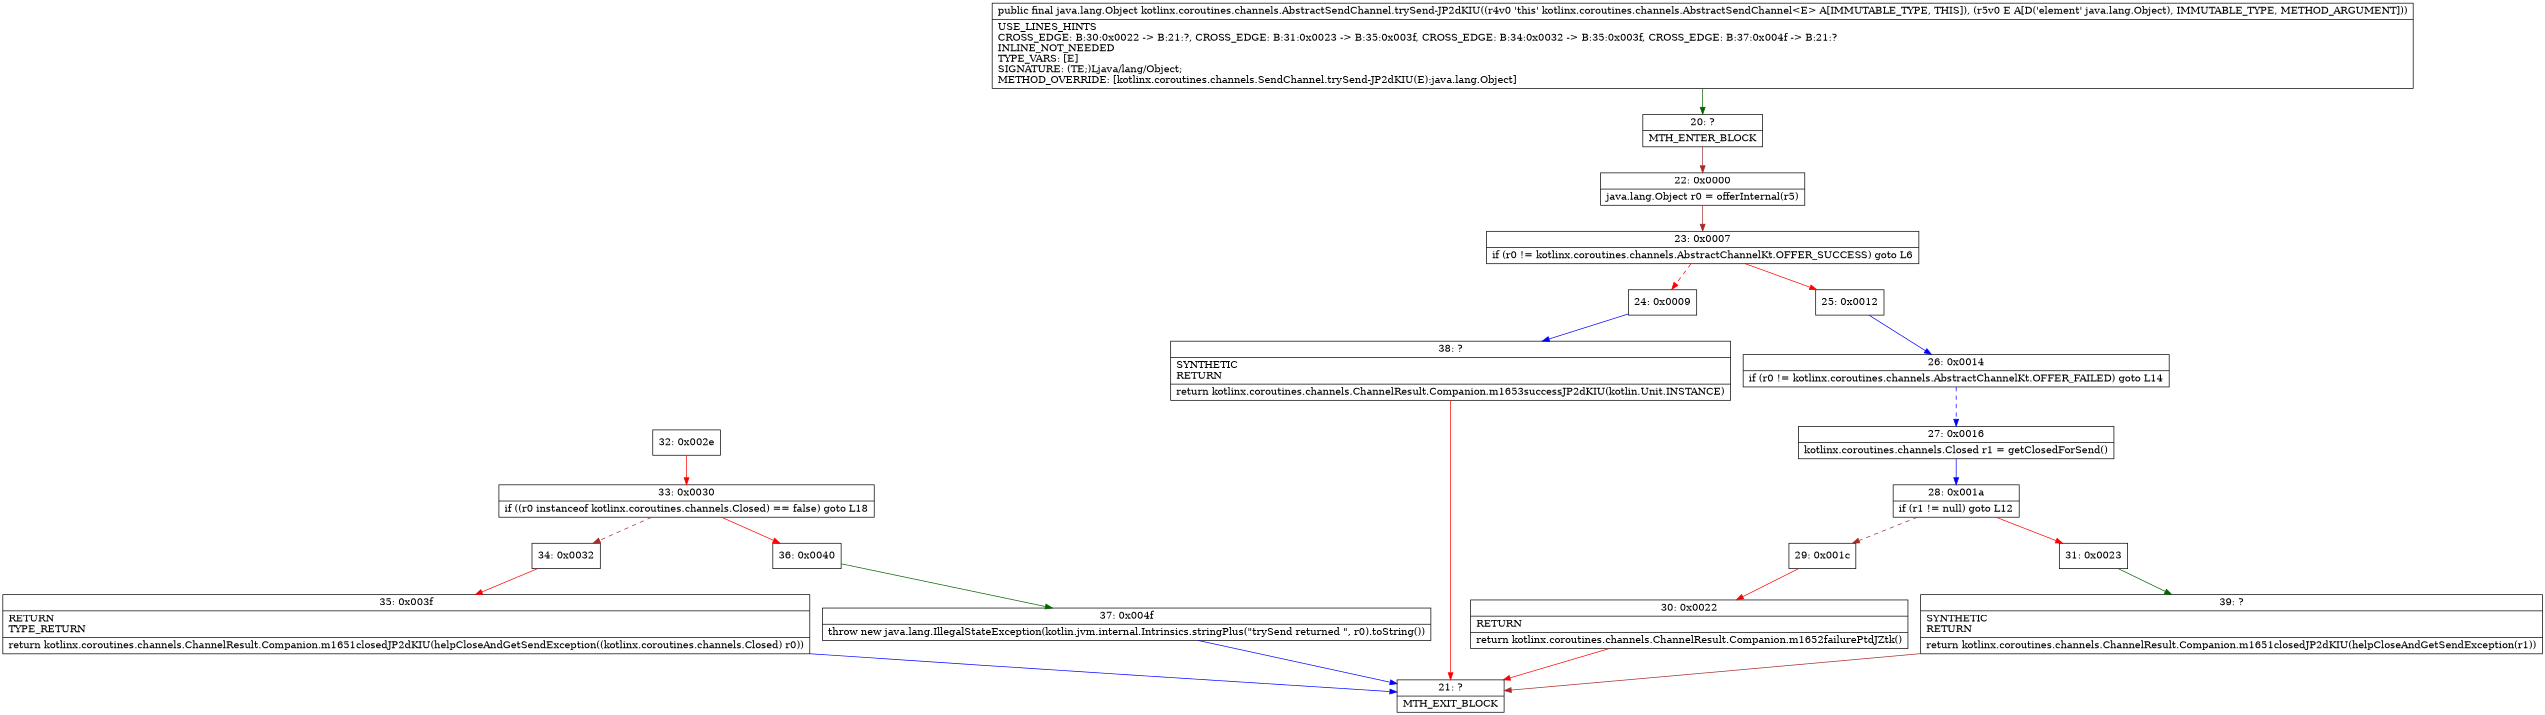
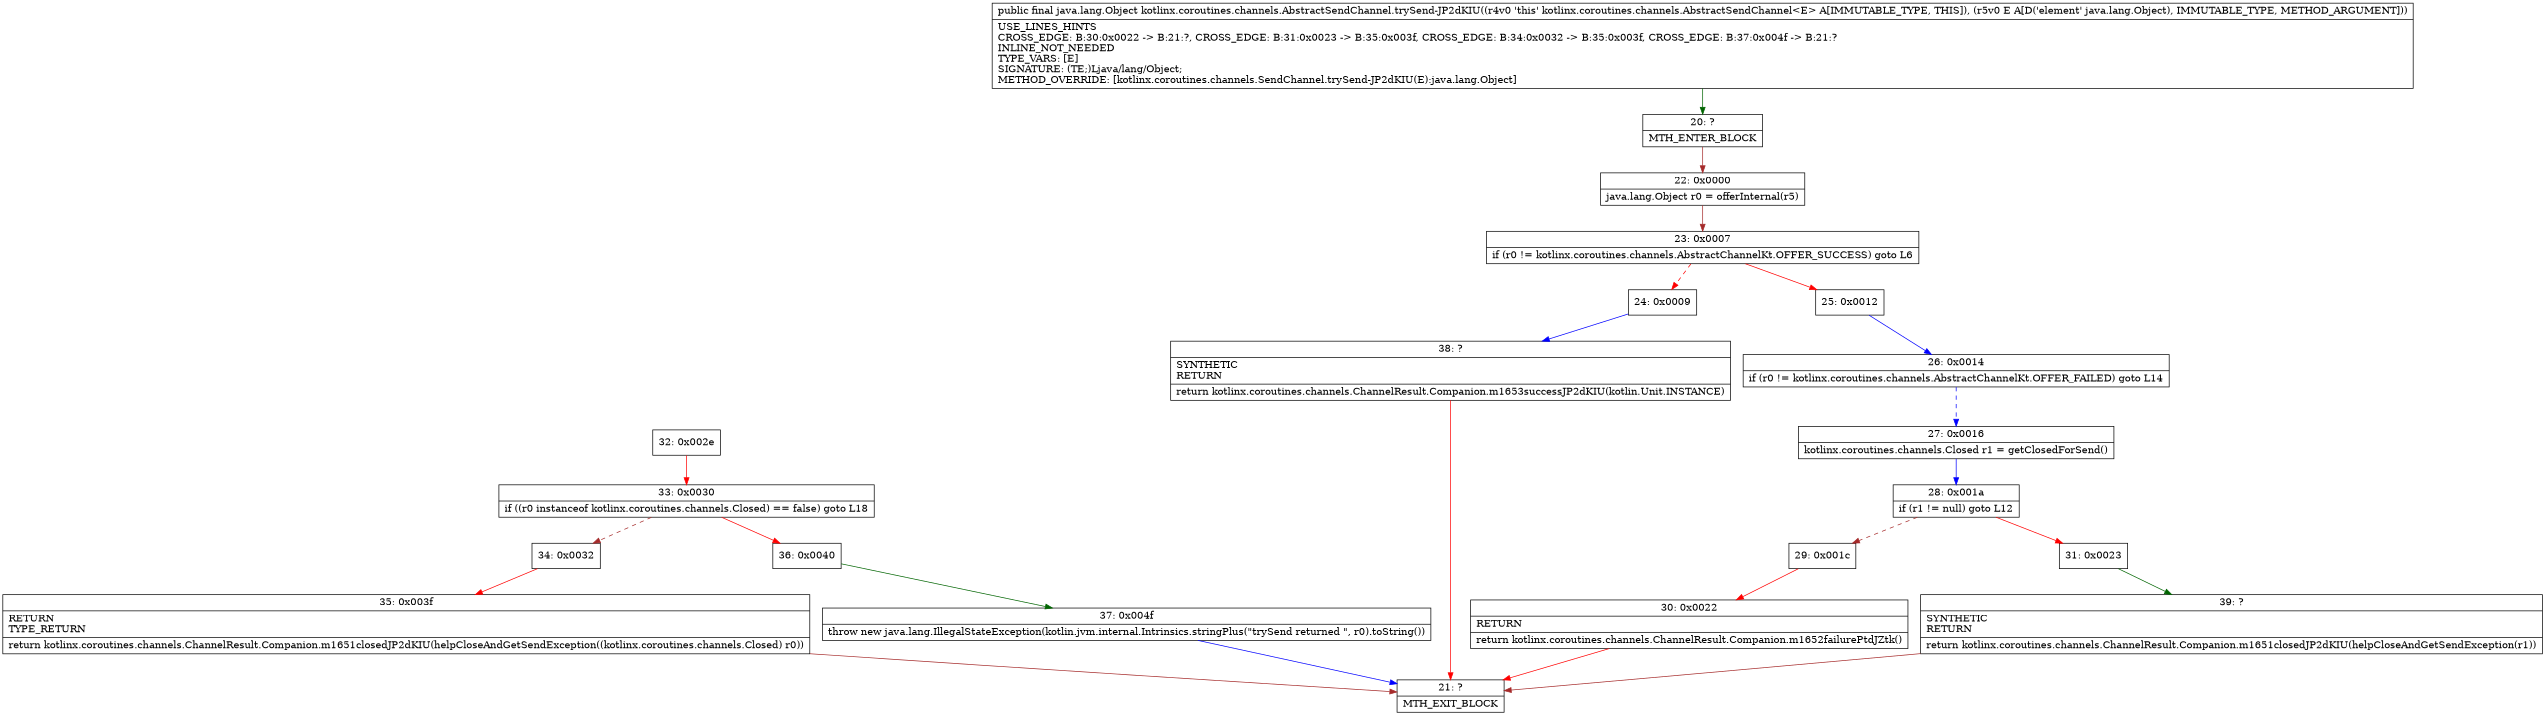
edge "35: 0x003f" -> "21: ?": color blue -> brown
